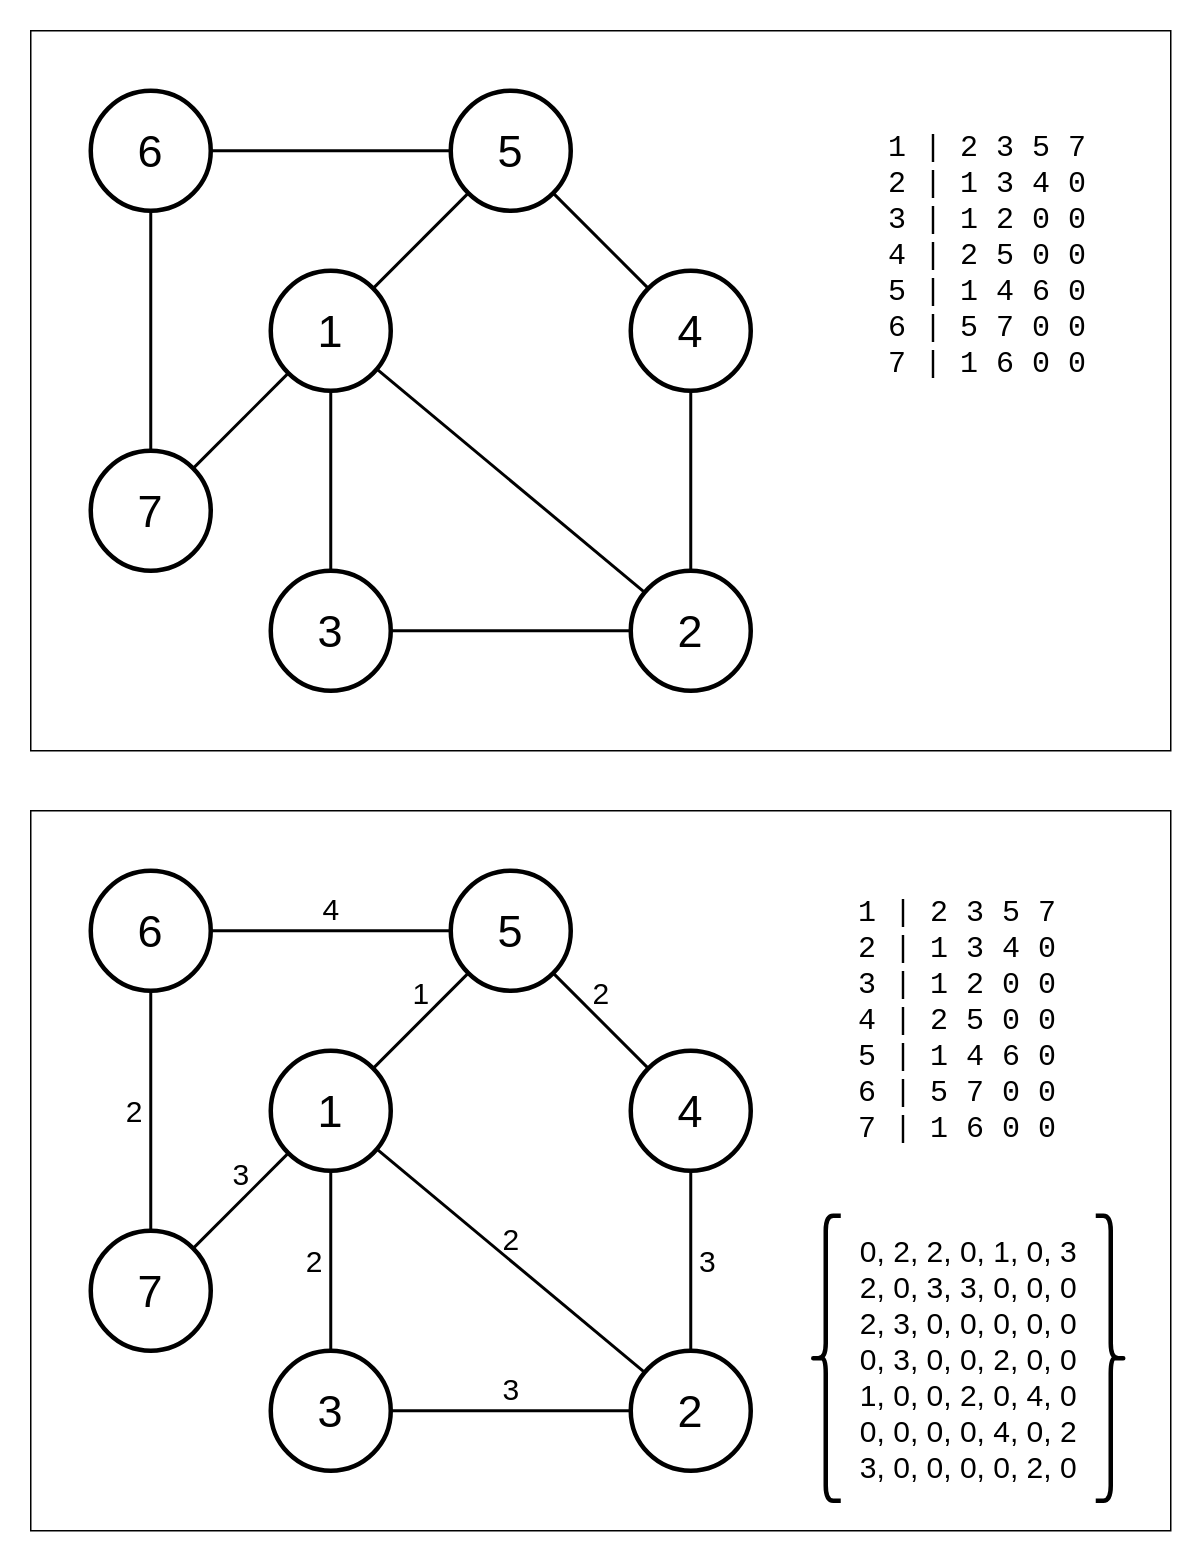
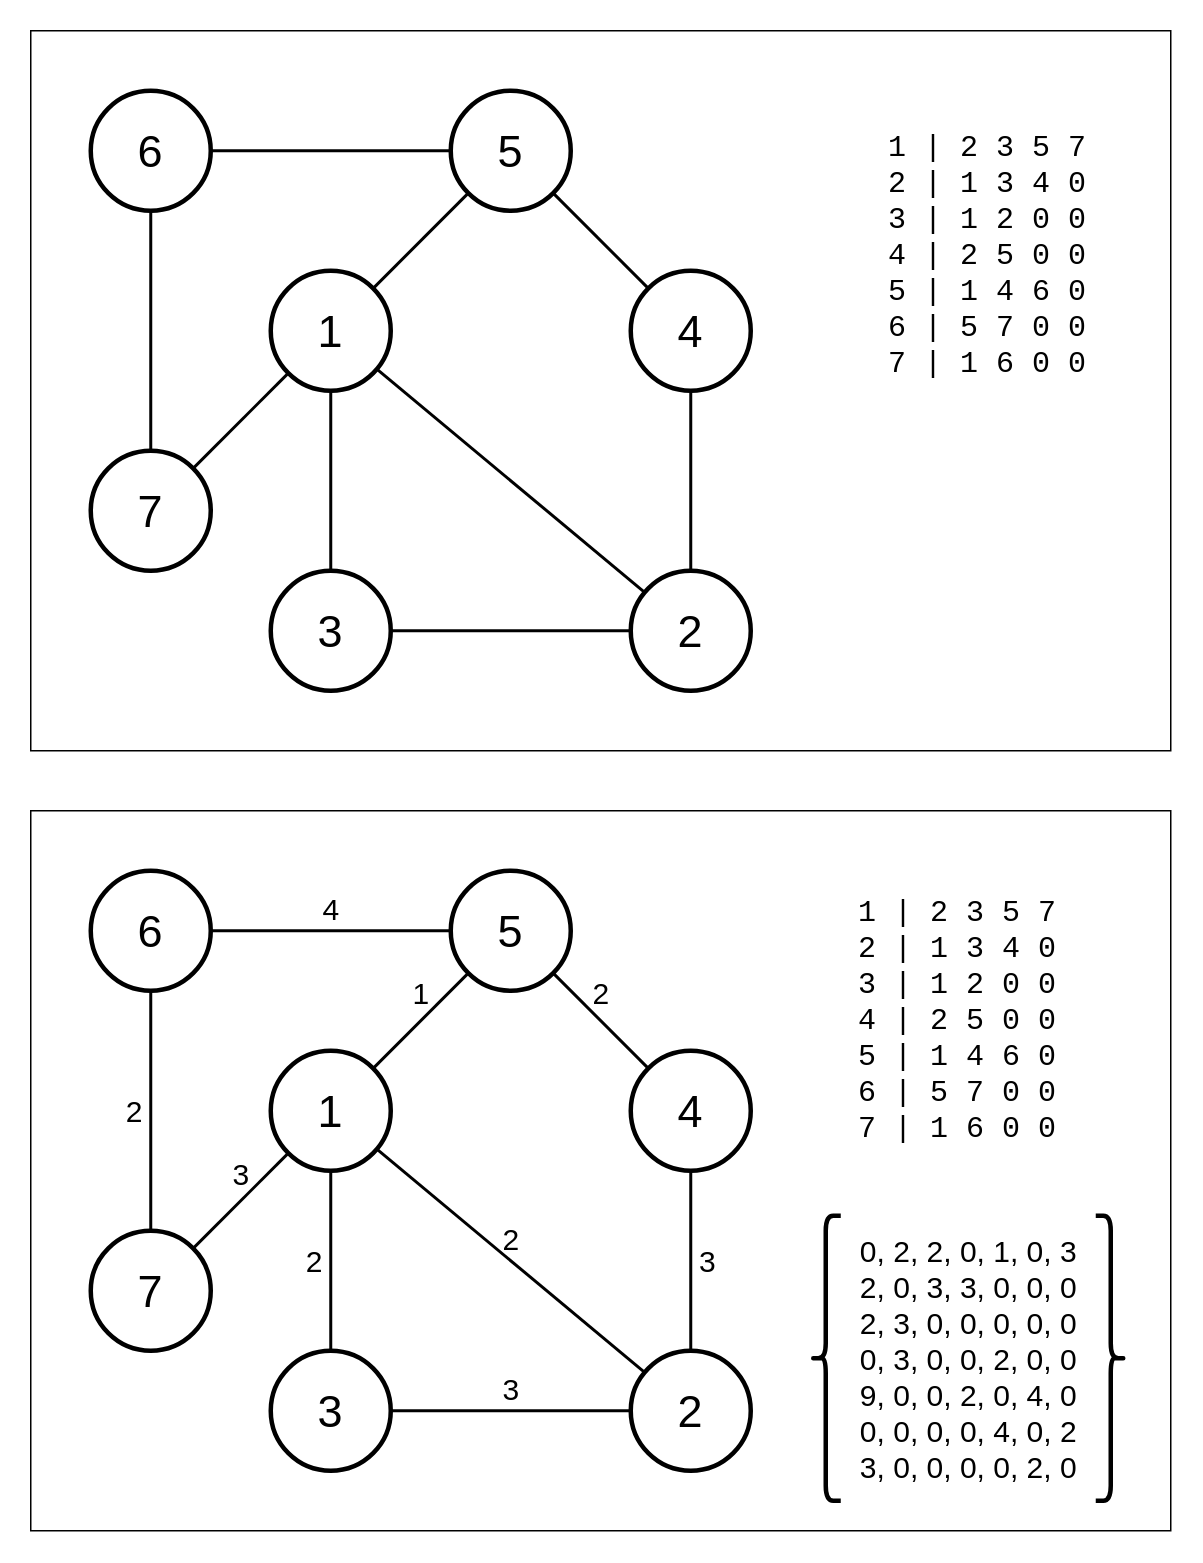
node "0, 2, 2, 0, 1, 0, 3 2, 0, 3, 3, 0, 0, 0 2, 3, 0, 0, 0, 0, 0 0, 3, 0, 0, 2, 0, 0 1, 0, 0, 2, 0, 4, 0 0, 0, 0, 0, 4, 0, 2 3, 0, 0, 0, 0, 2, 0": label "0, 2, 2, 0, 1, 0, 3 2, 0, 3, 3, 0, 0, 0 2, 3, 0, 0, 0, 0, 0 0, 3, 0, 0, 2, 0, 0 1, 0, 0, 2, 0, 4, 0 0, 0, 0, 0, 4, 0, 2 3, 0, 0, 0, 0, 2, 0" -> "0, 2, 2, 0, 1, 0, 3 2, 0, 3, 3, 0, 0, 0 2, 3, 0, 0, 0, 0, 0 0, 3, 0, 0, 2, 0, 0 9, 0, 0, 2, 0, 4, 0 0, 0, 0, 0, 4, 0, 2 3, 0, 0, 0, 0, 2, 0"
